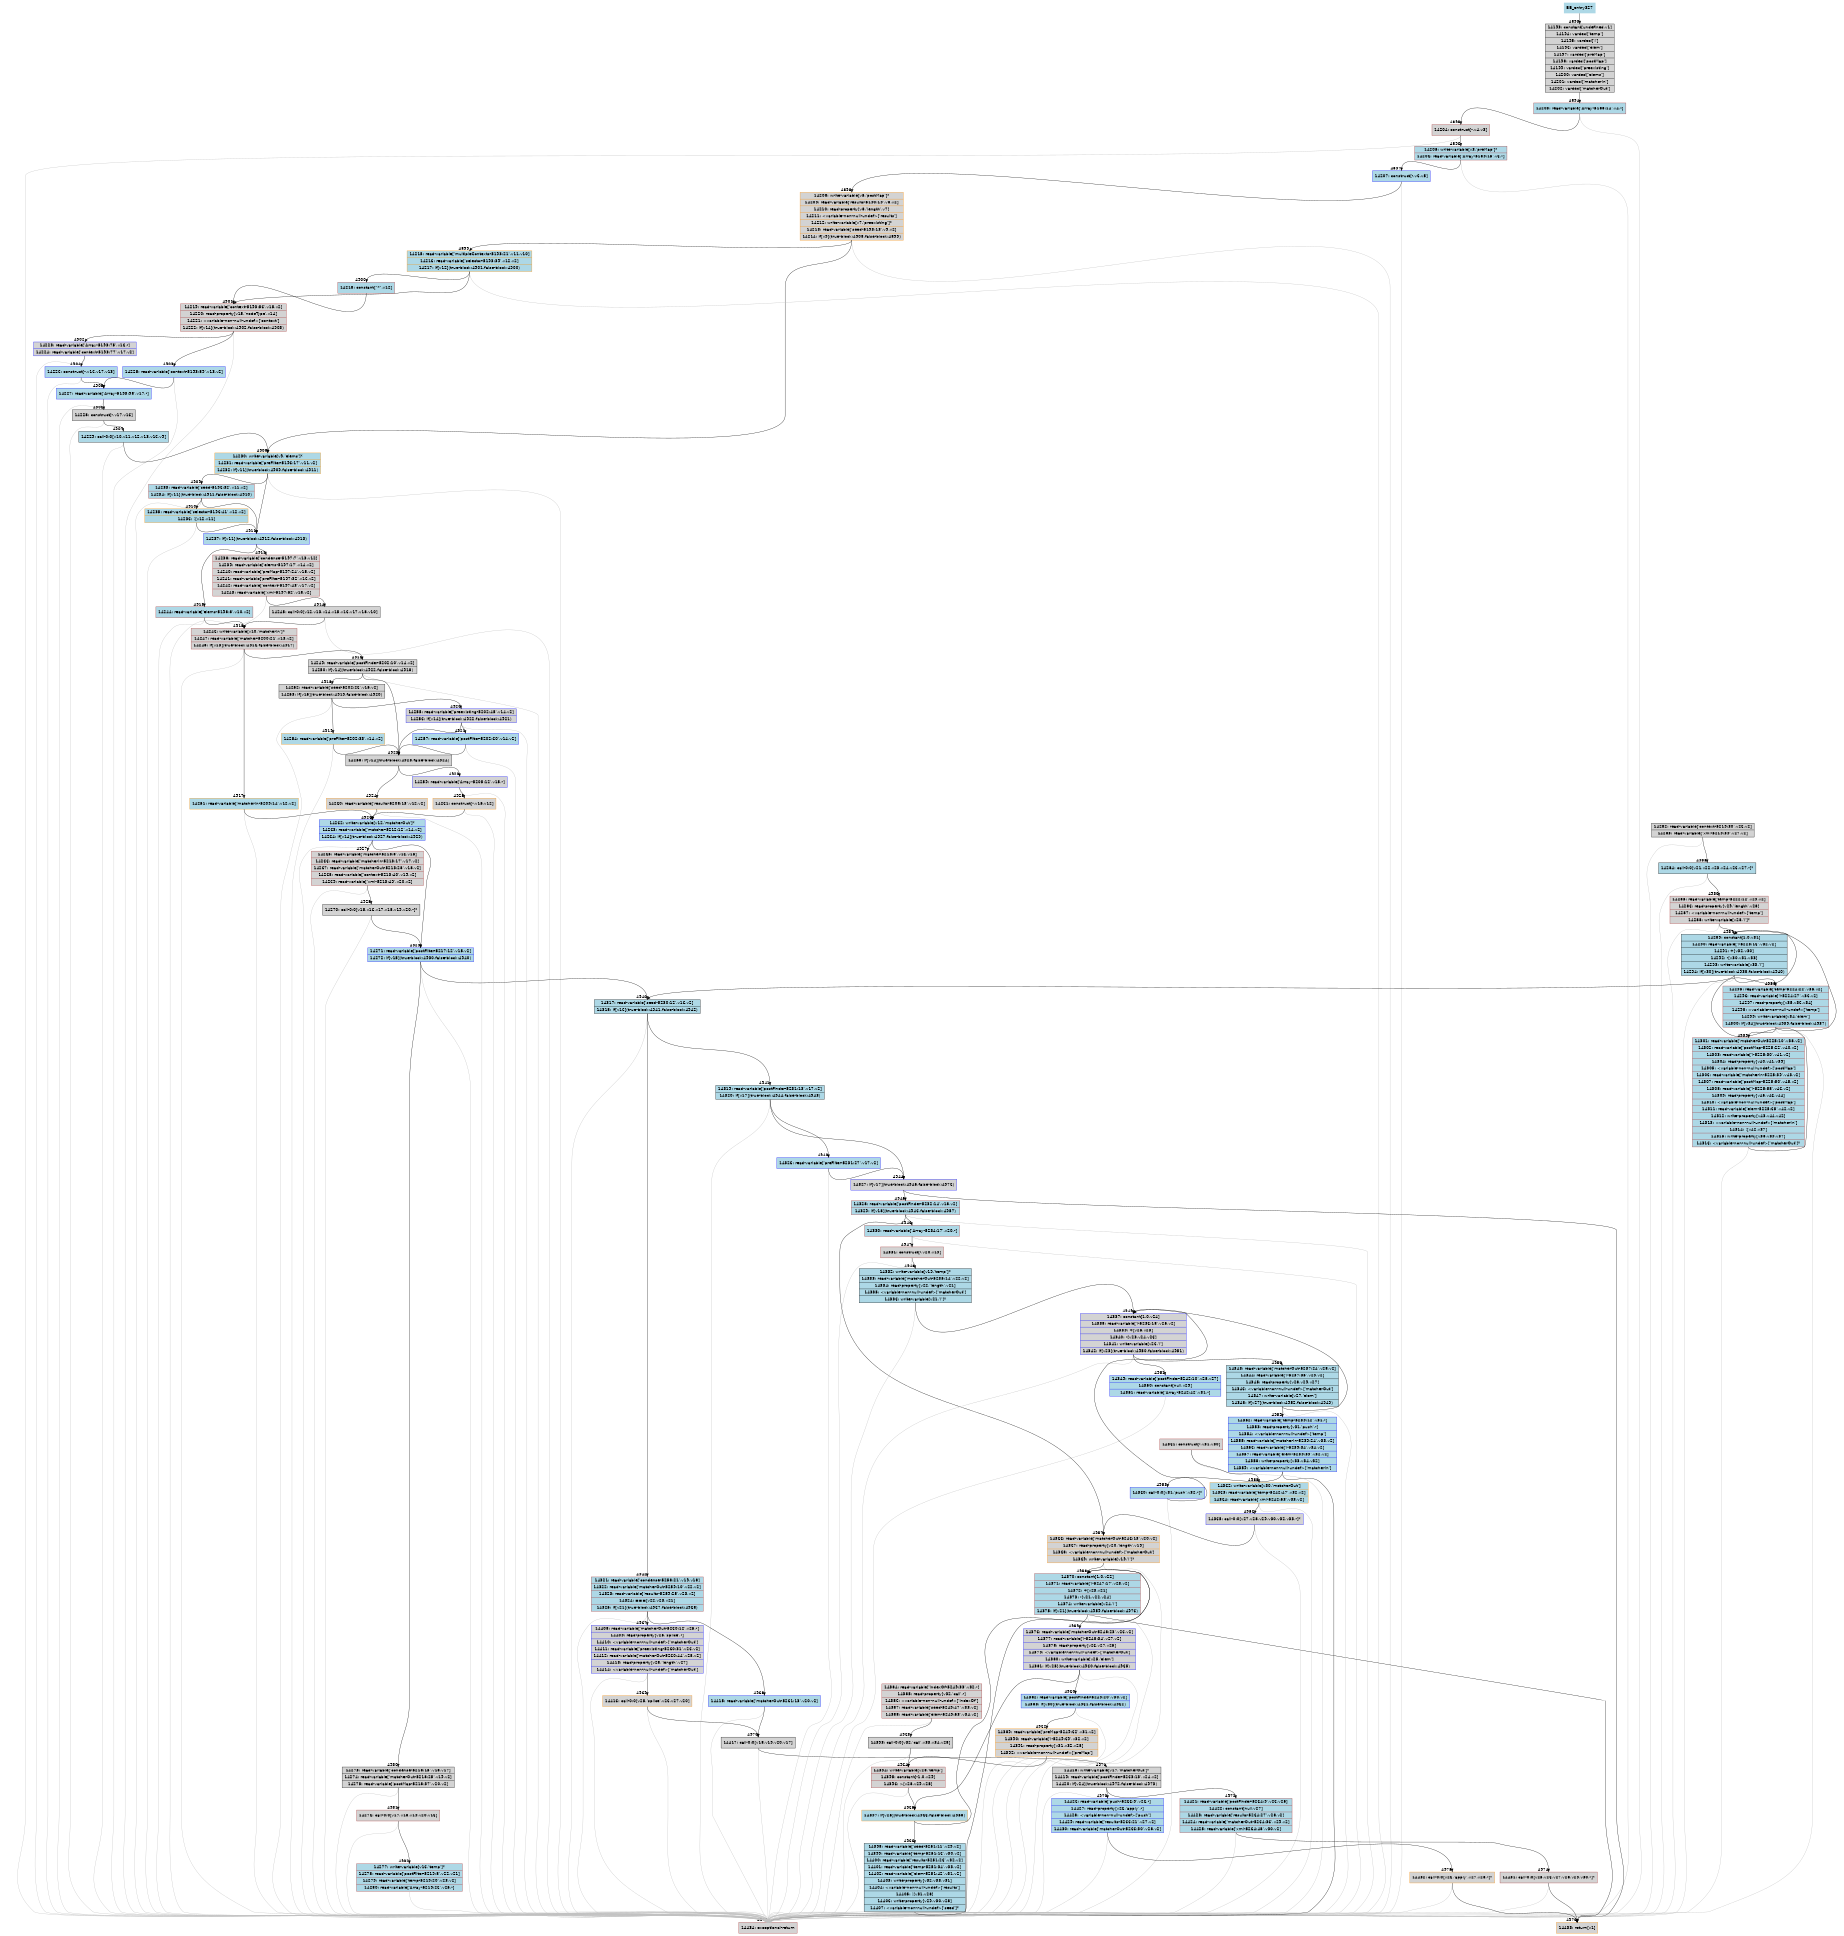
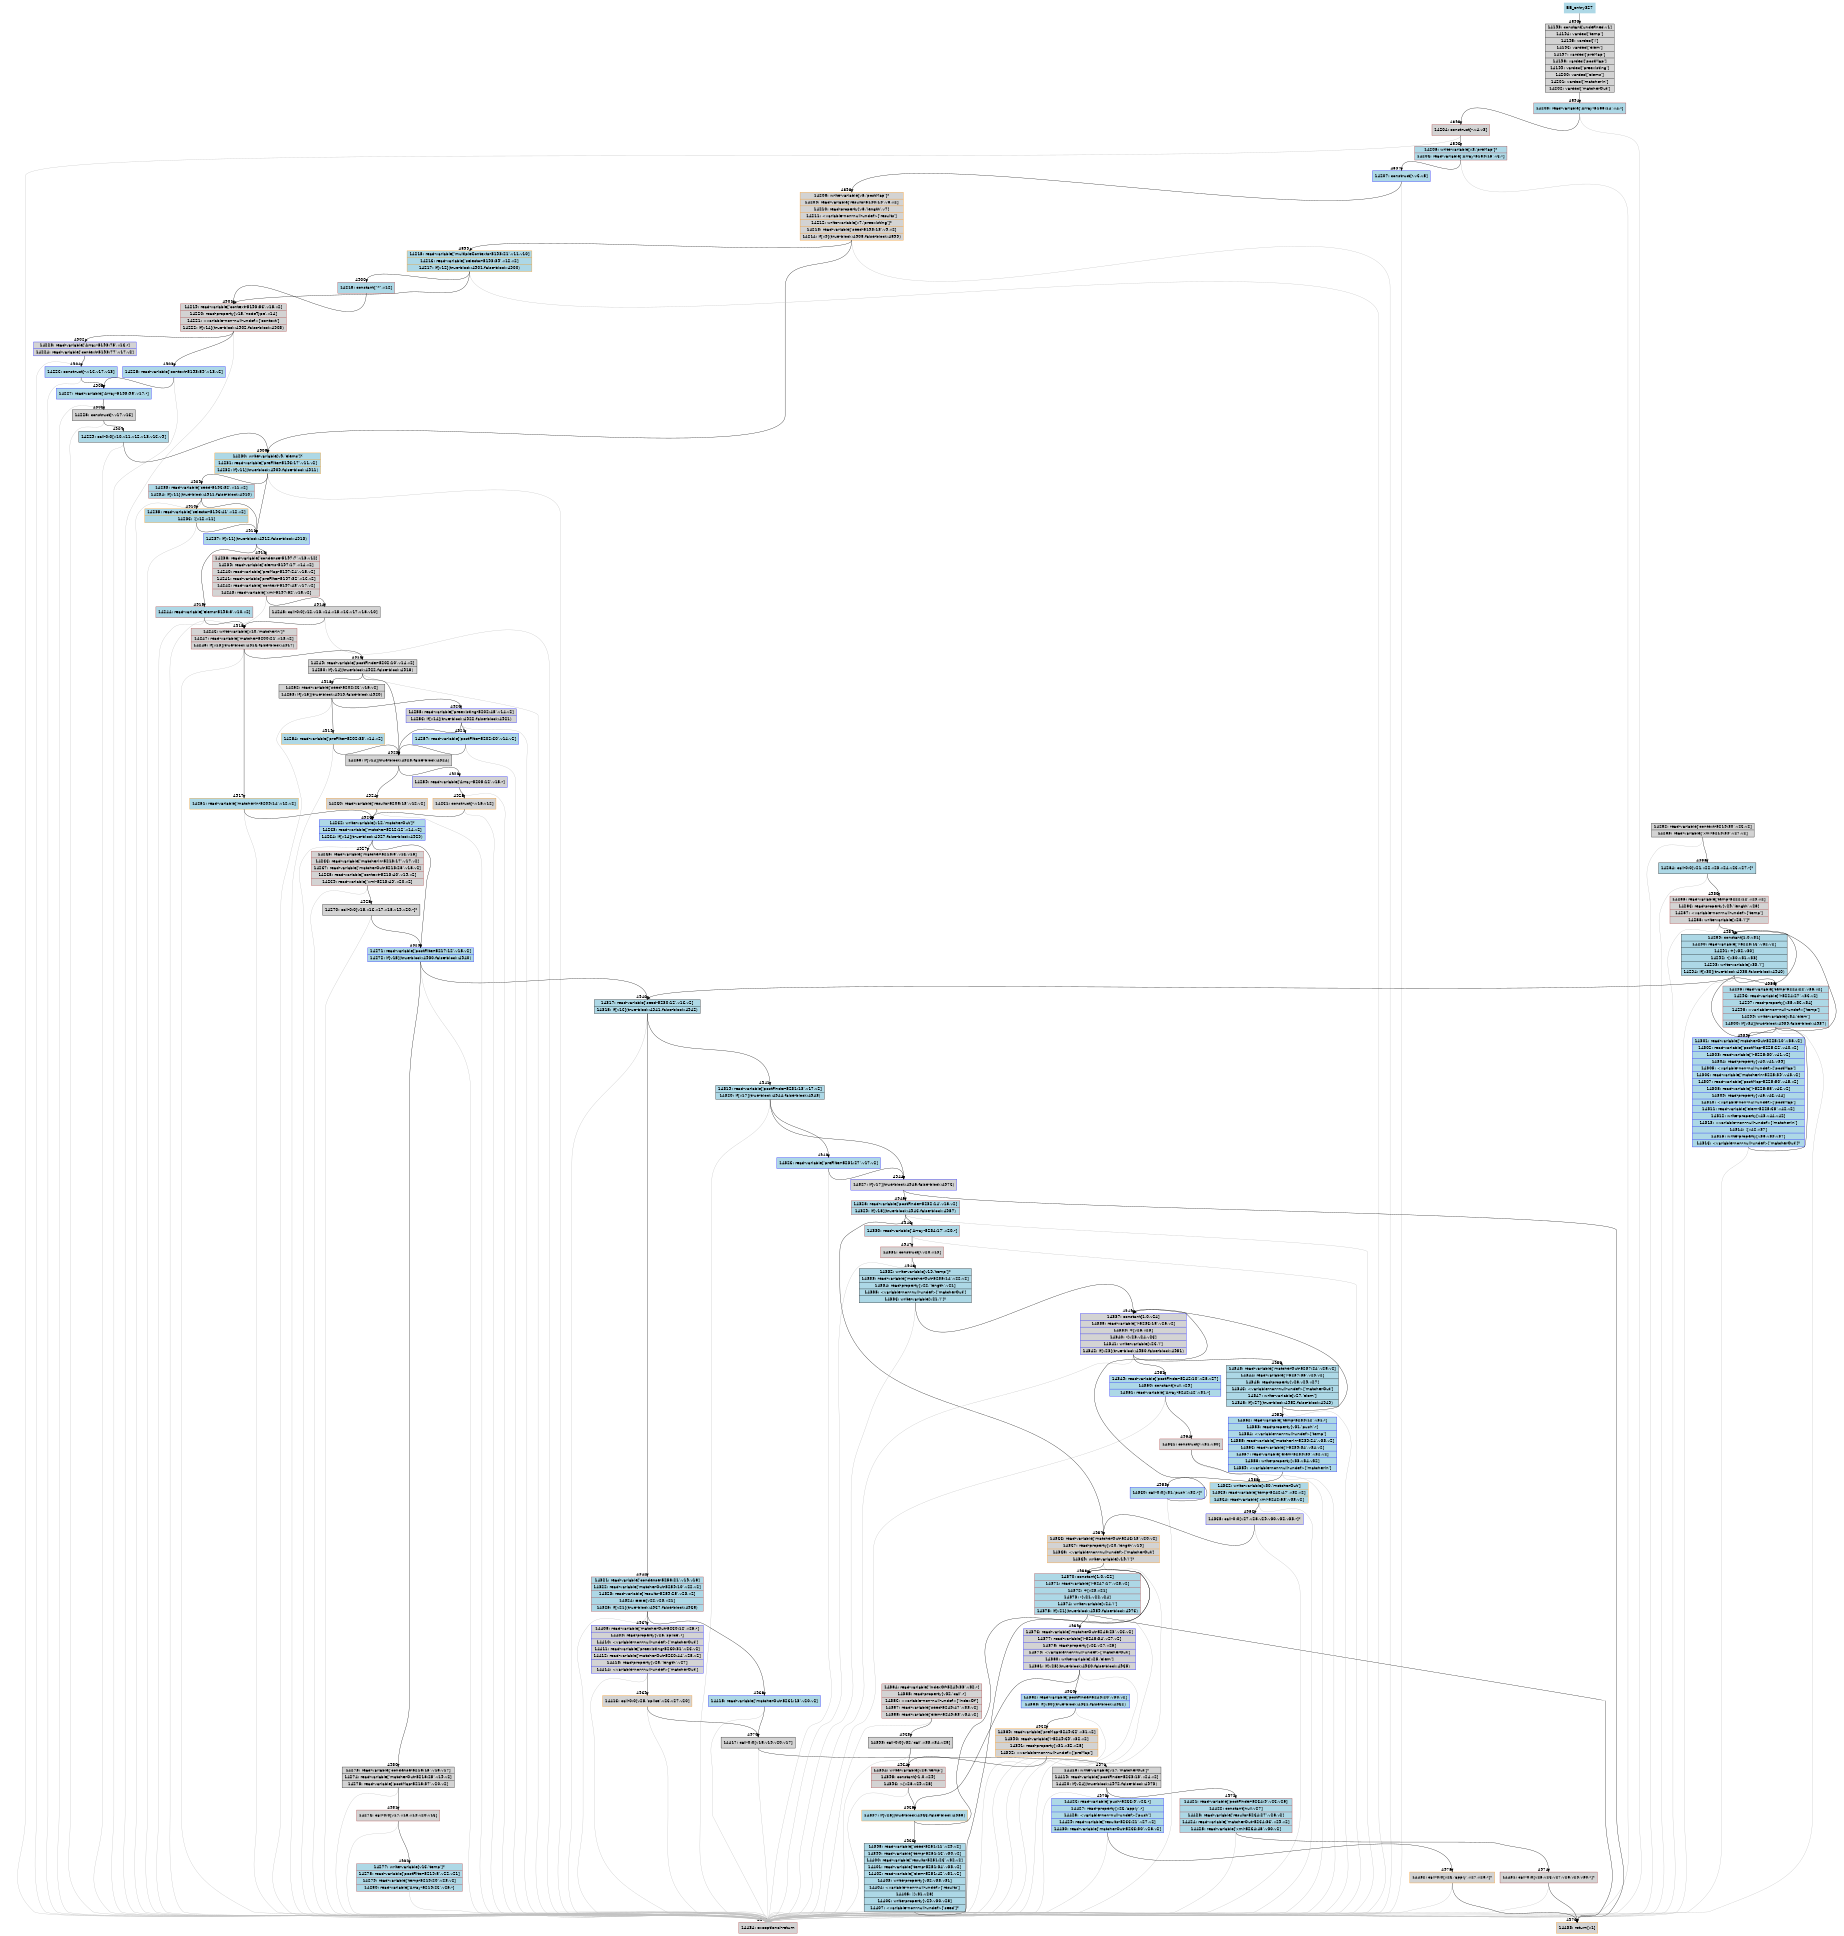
node "14301: read-variable['matcherOut-5225:10',v38,v2]": color brown -> blue
edge "14349: read-variable['postFinder-5242:10',v28,v27]" -> "14361: construct[-,v31,v30]": added
edge "14352: read-variable['temp-5239:12',v31,-]" -> "14434: exceptional-return": color black -> gray
